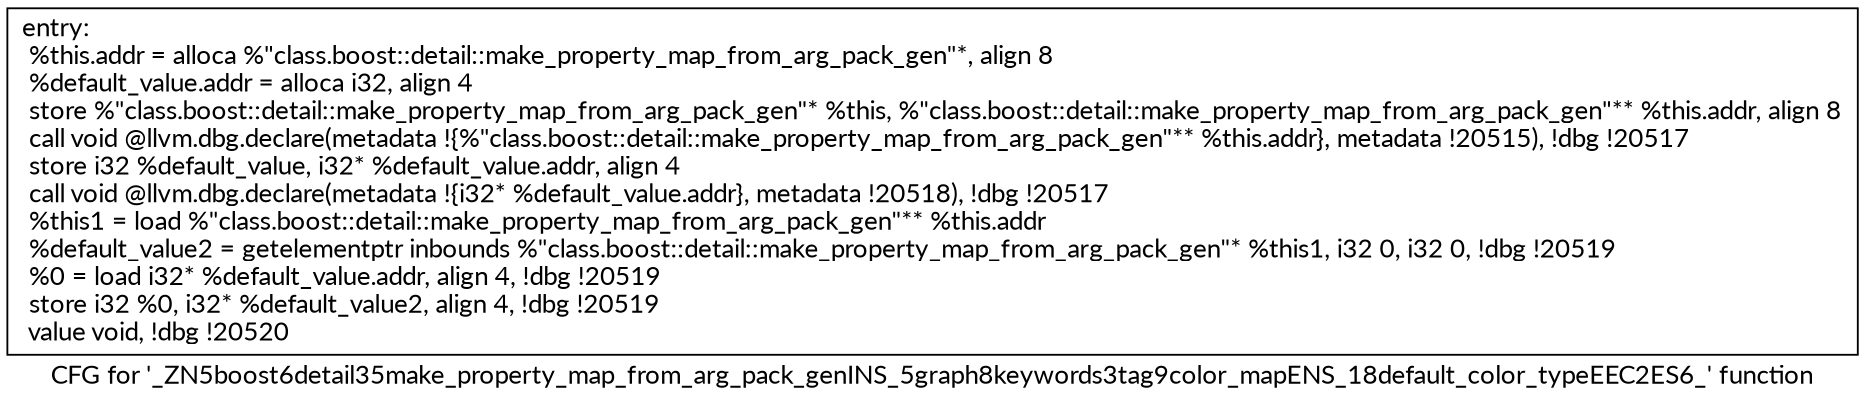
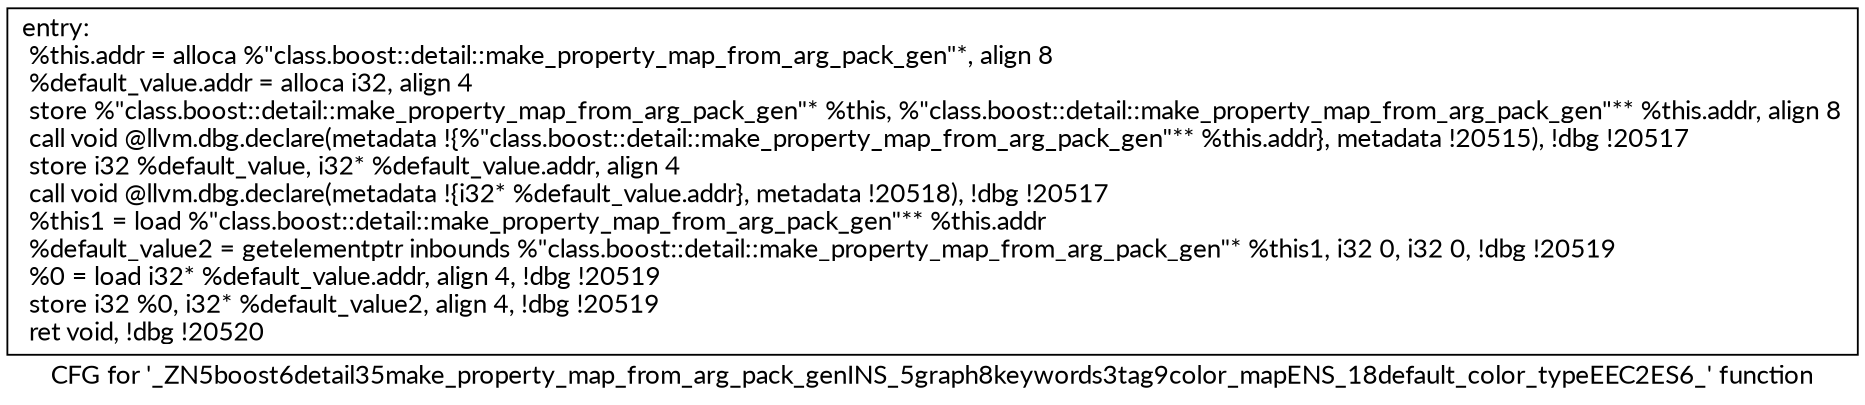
node "entry:": text "value void, !dbg !20520" -> "ret void, !dbg !20520"
